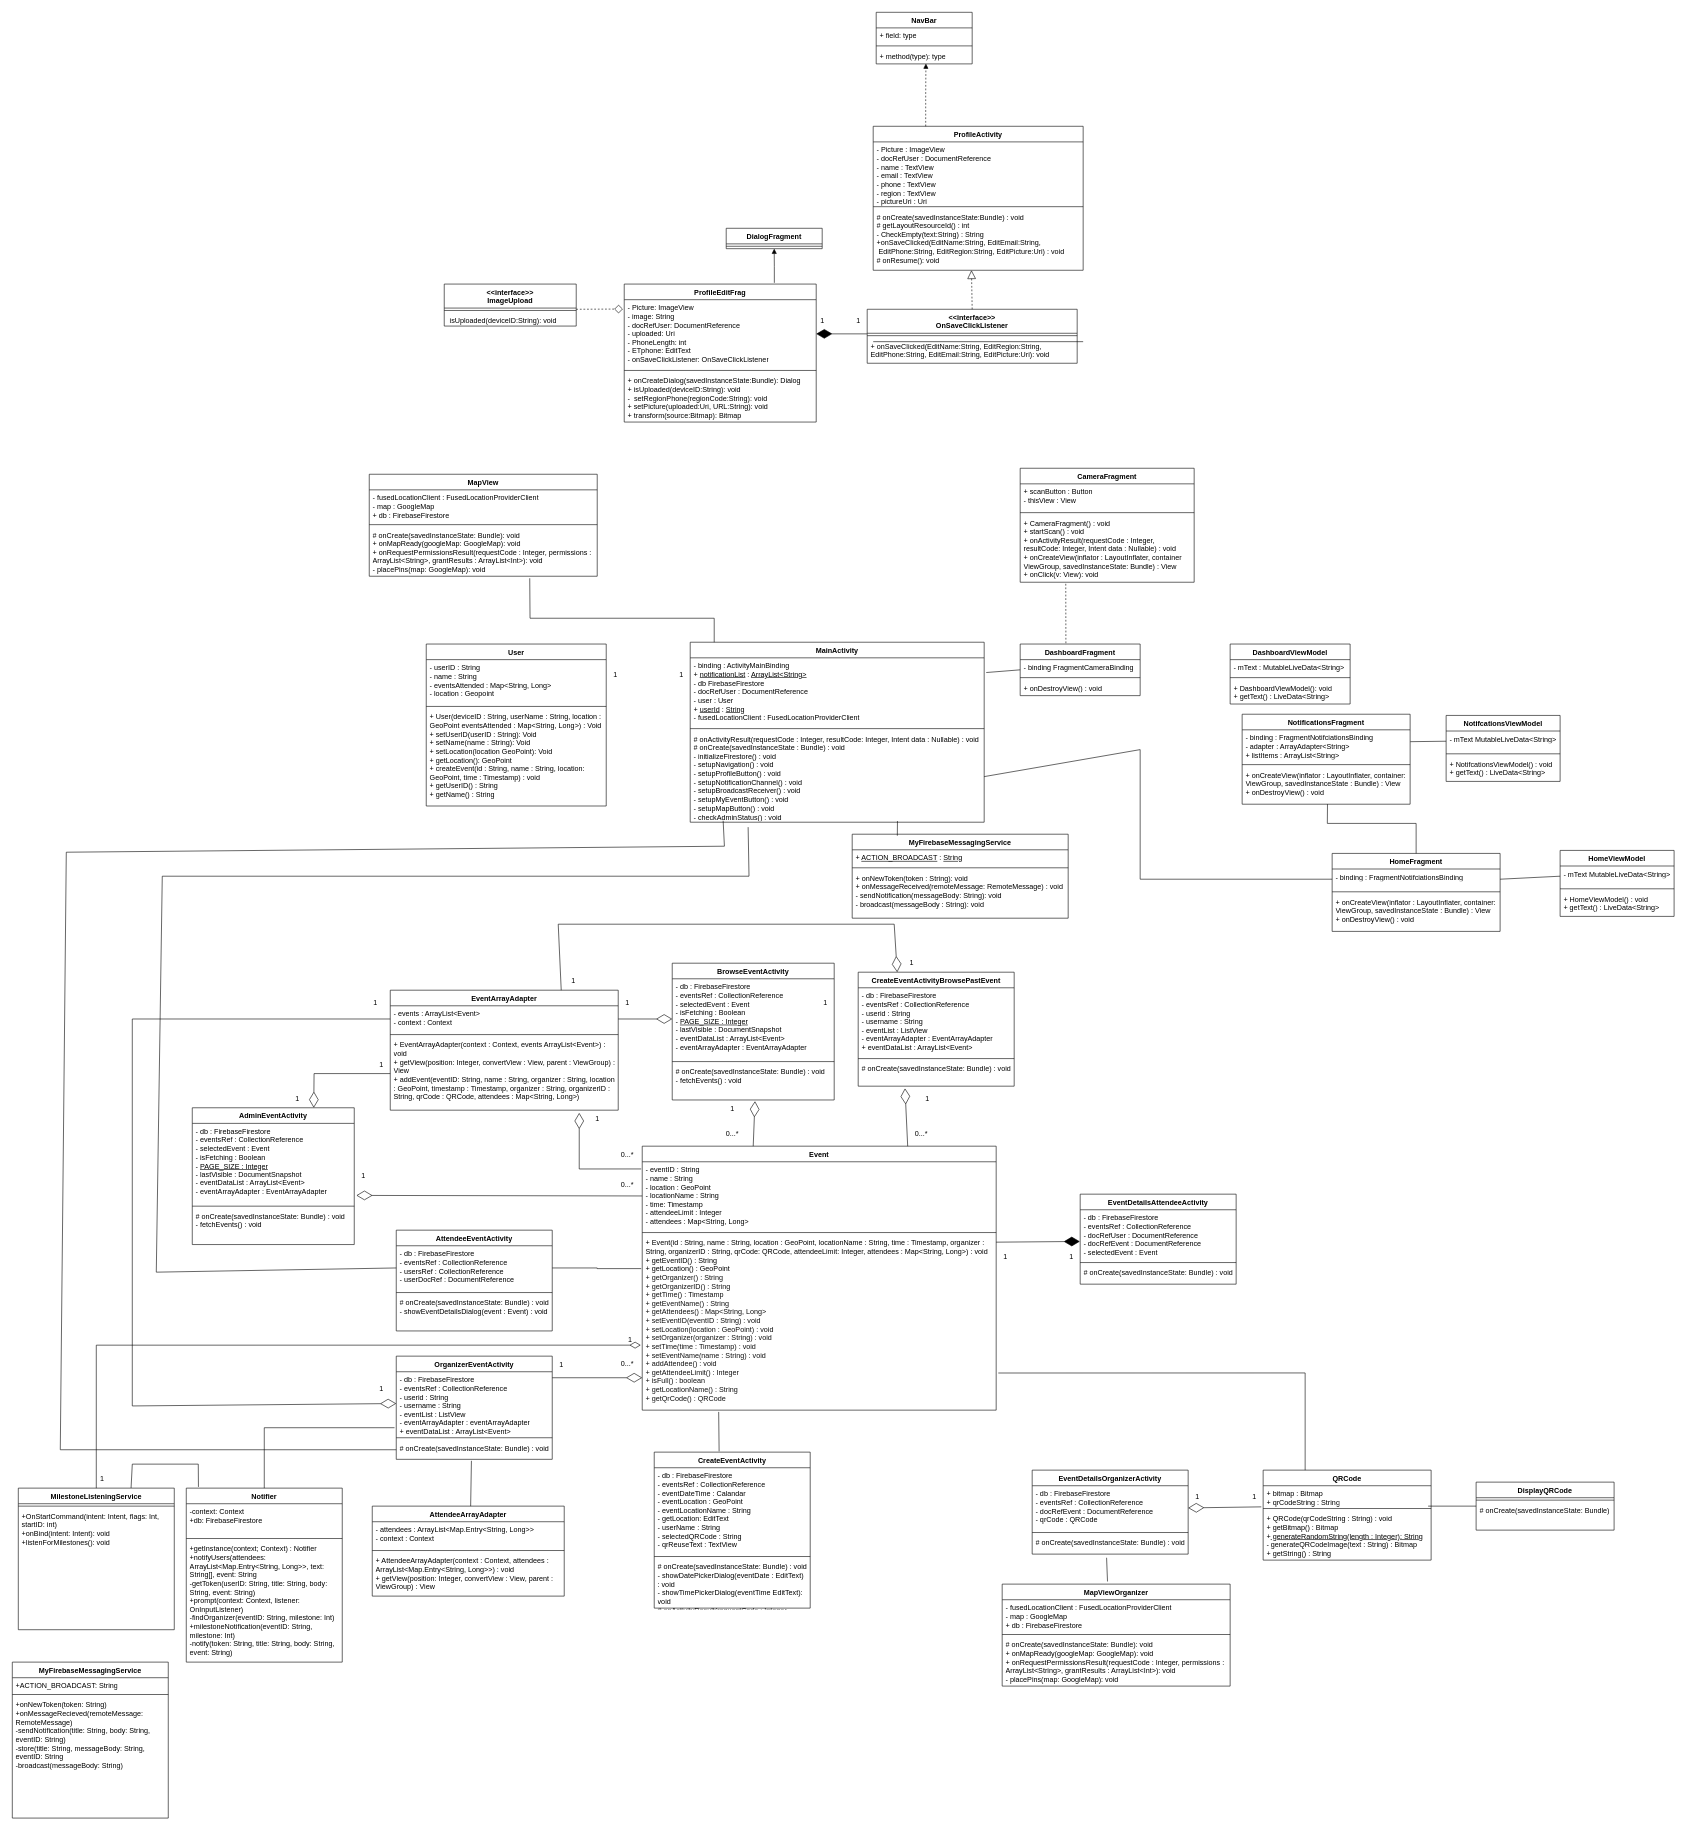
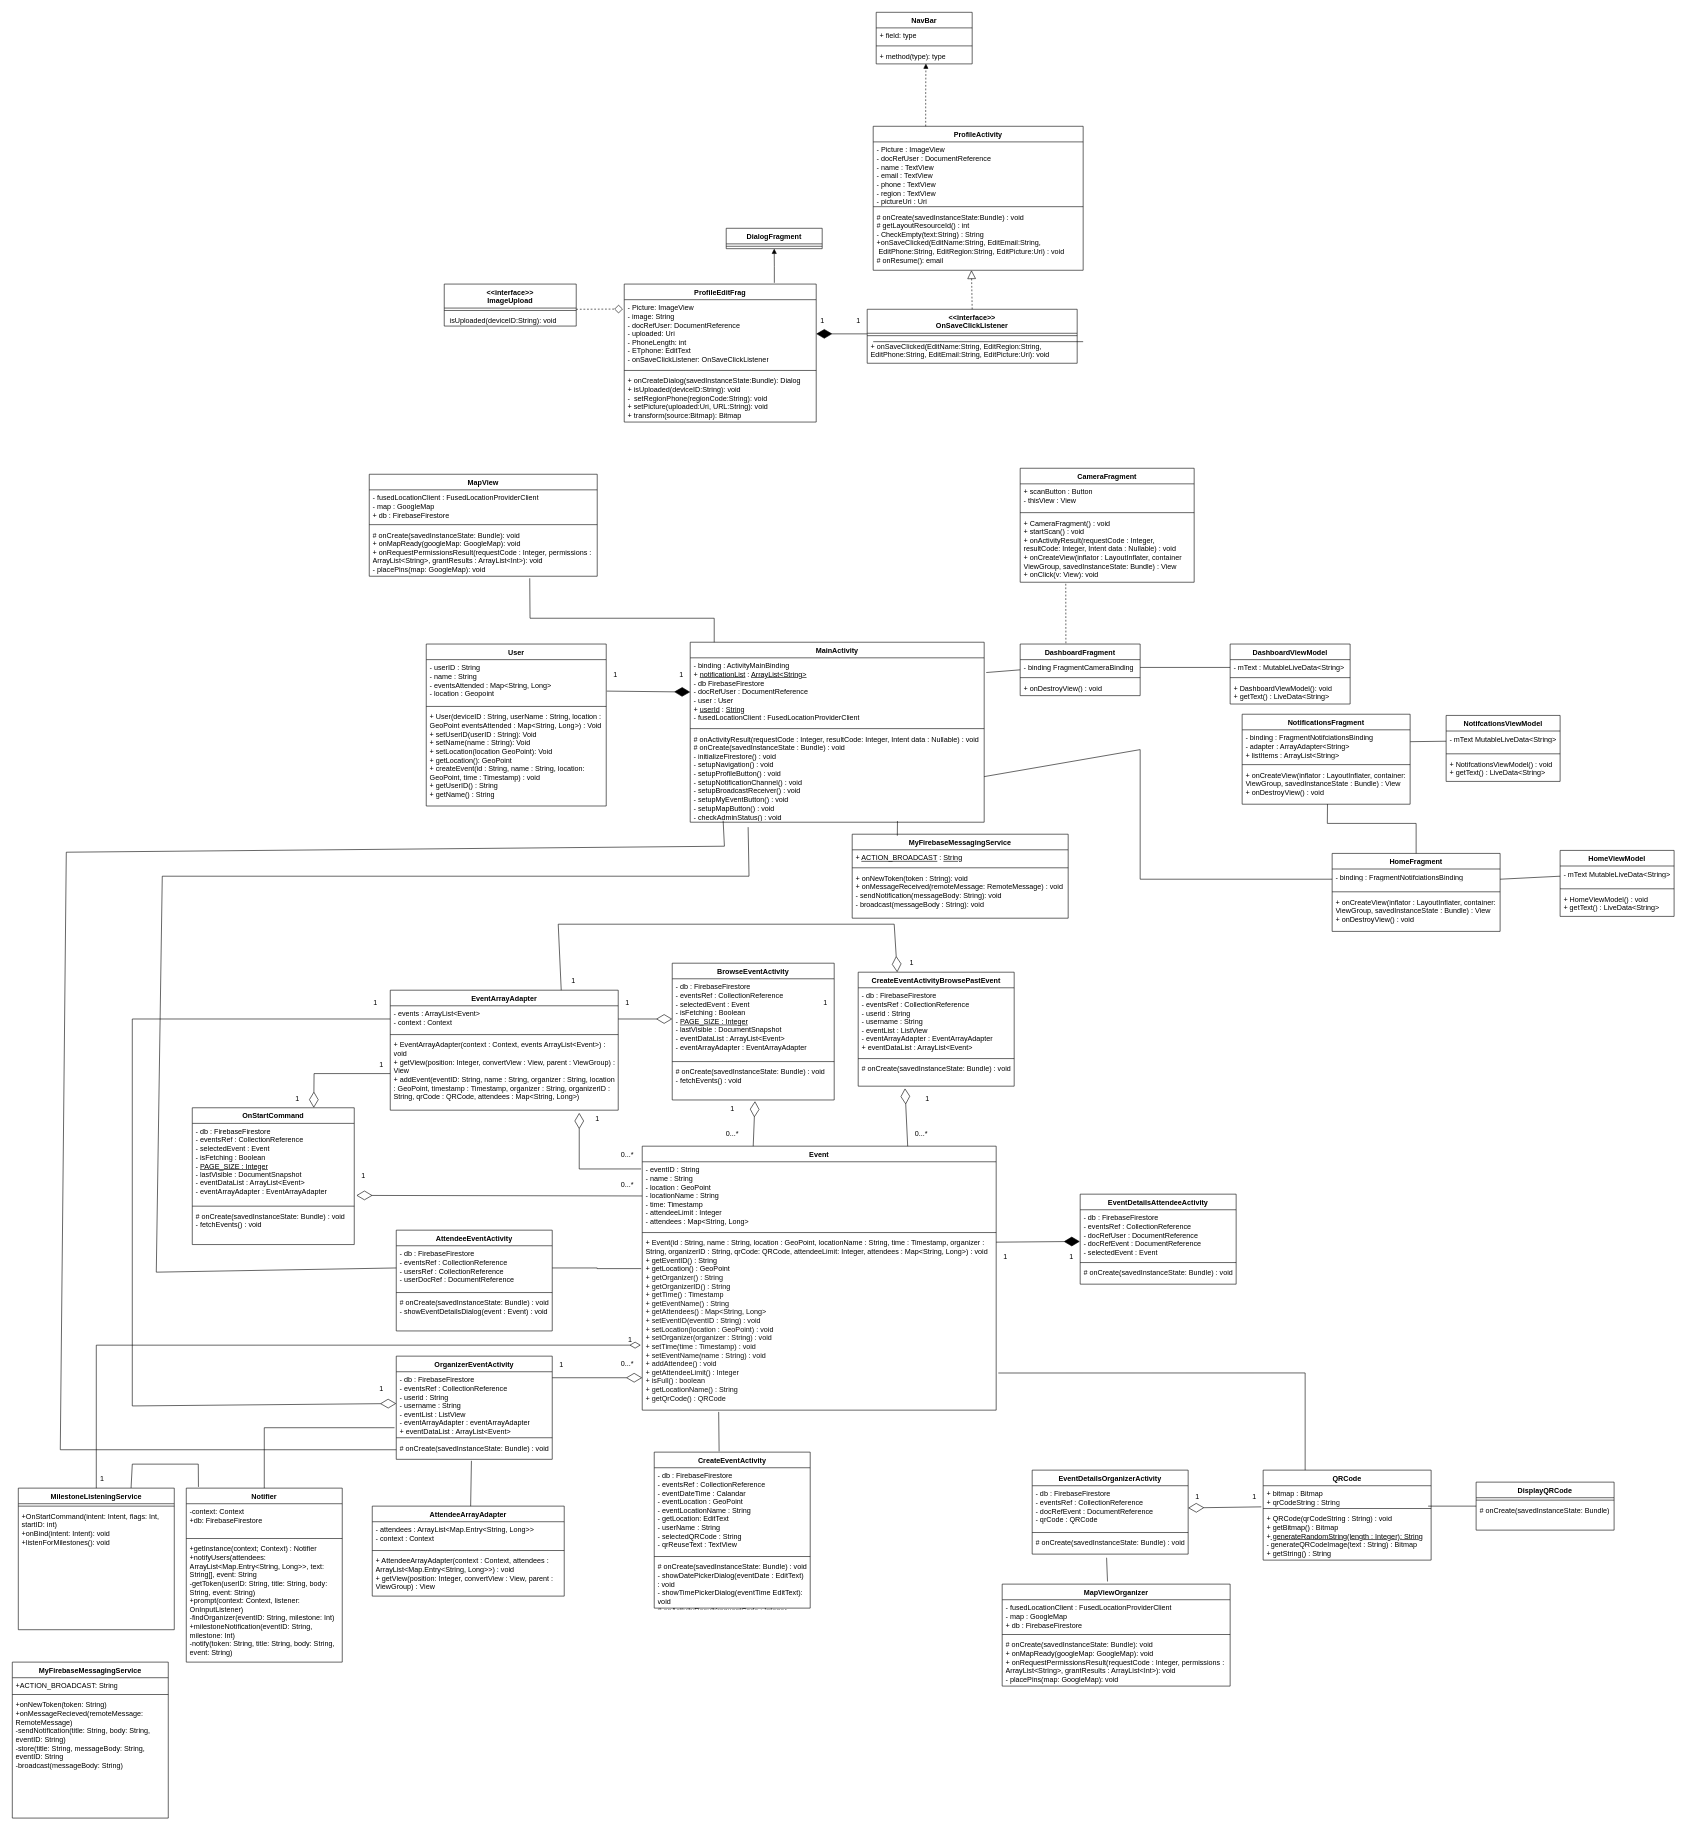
node "# onCreate(savedInstanceState:Bundle) : void # getLayoutResourceId() : int - CheckEmpty(text:String) : String +onSaveClicked(EditName:String, EditEmail:String, EditPhone:String, EditRegion:String, EditPicture:Uri) : void # onResume(): void": label "# onCreate(savedInstanceState:Bundle) : void # getLayoutResourceId() : int - CheckEmpty(text:String) : String +onSaveClicked(EditName:String, EditEmail:String, EditPhone:String, EditRegion:String, EditPicture:Uri) : void # onResume(): void" -> "# onCreate(savedInstanceState:Bundle) : void # getLayoutResourceId() : int - CheckEmpty(text:String) : String +onSaveClicked(EditName:String, EditEmail:String, EditPhone:String, EditRegion:String, EditPicture:Uri) : void # onResume(): email"
edge "- binding FragmentCameraBinding" -- "- mText : MutableLiveData<String>": added
edge "- userID : String - name : String - eventsAttended : Map<String, Long> - location : Geopoint" -> "- binding : ActivityMainBinding + notificationList : ArrayList<String> - db FirebaseFirestore - docRefUser : DocumentReference - user : User + userId : String - fusedLocationClient : FusedLocationProviderClient": added
node "AdminEventActivity": label "AdminEventActivity" -> "OnStartCommand"
